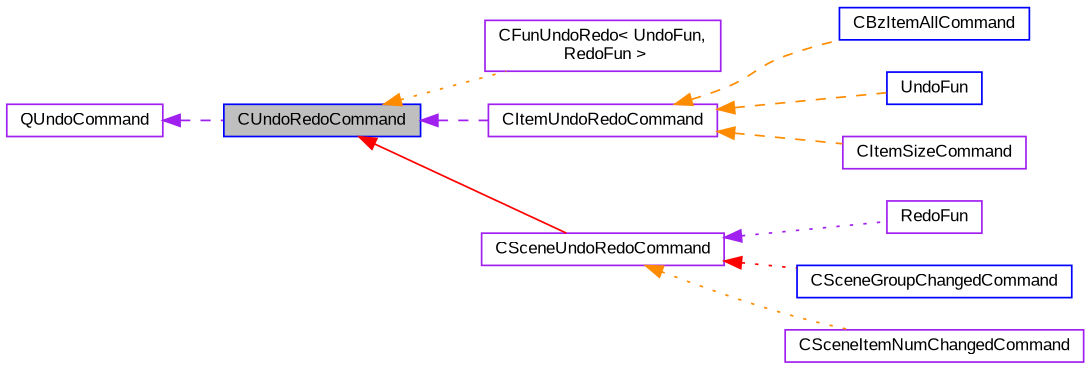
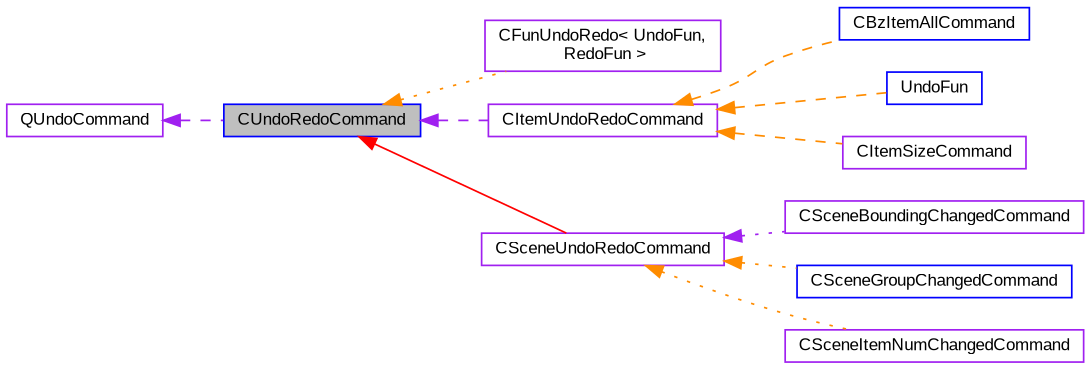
node "RedoFun": label "RedoFun" -> "CSceneBoundingChangedCommand"
edge "CSceneGroupChangedCommand" -> "CSceneUndoRedoCommand": color red -> darkorange
